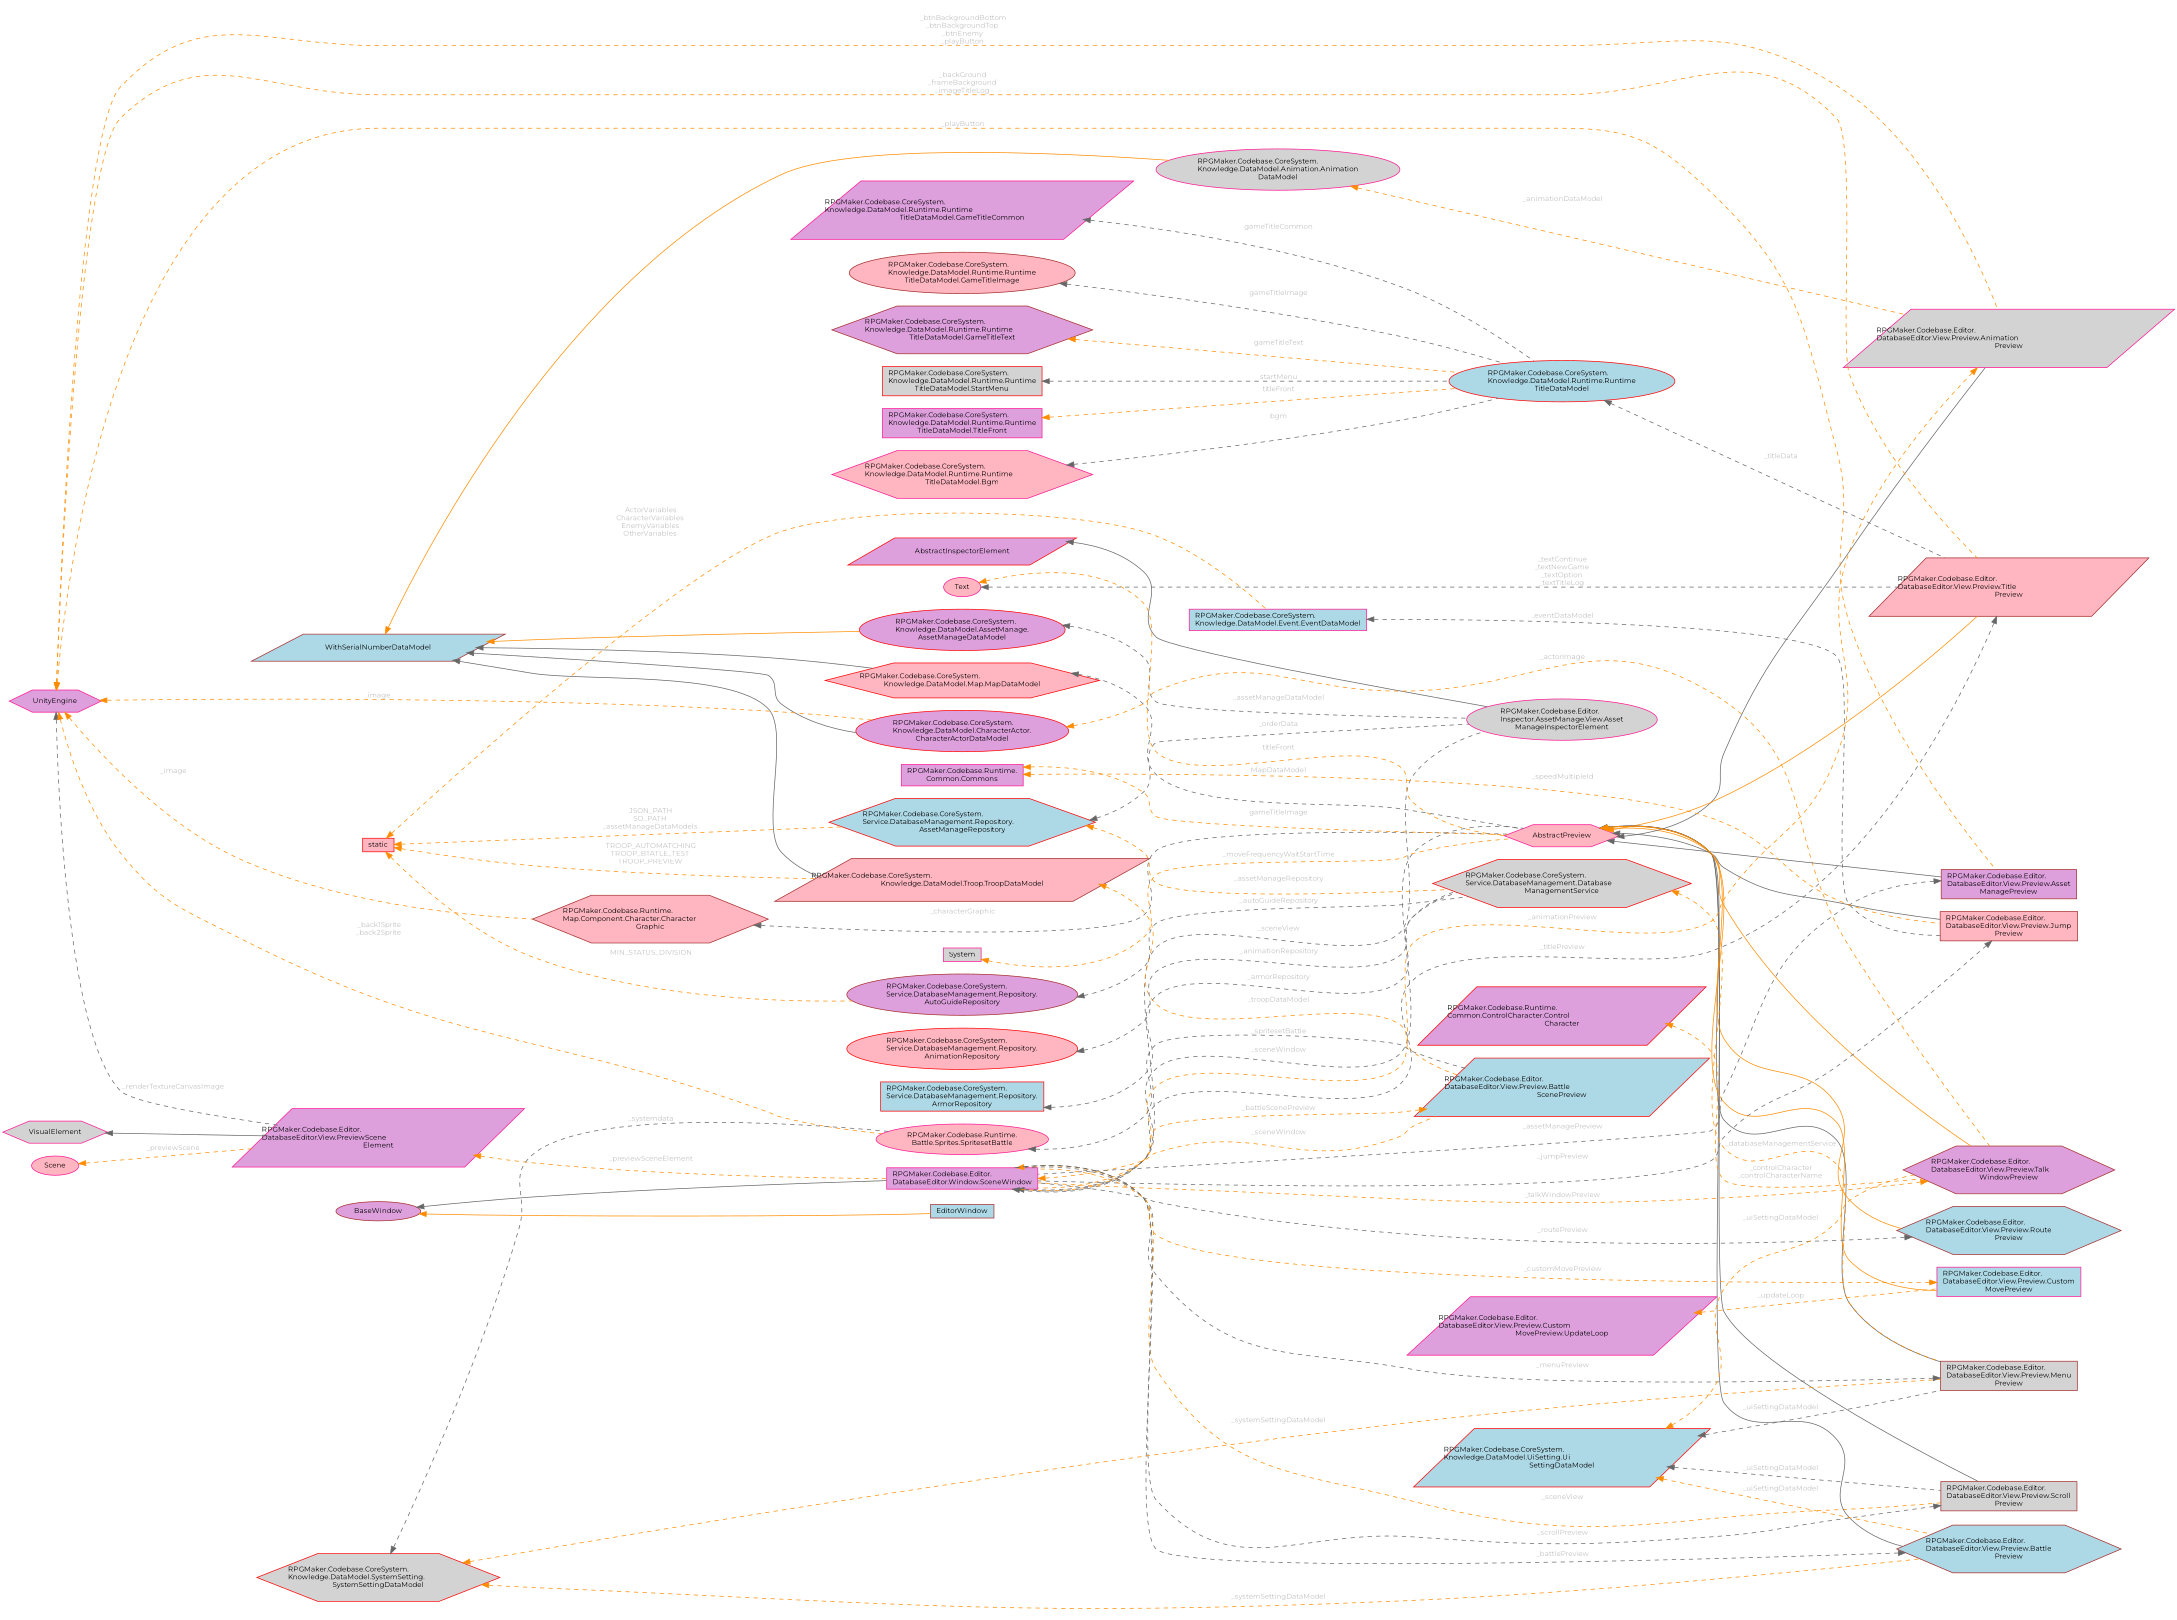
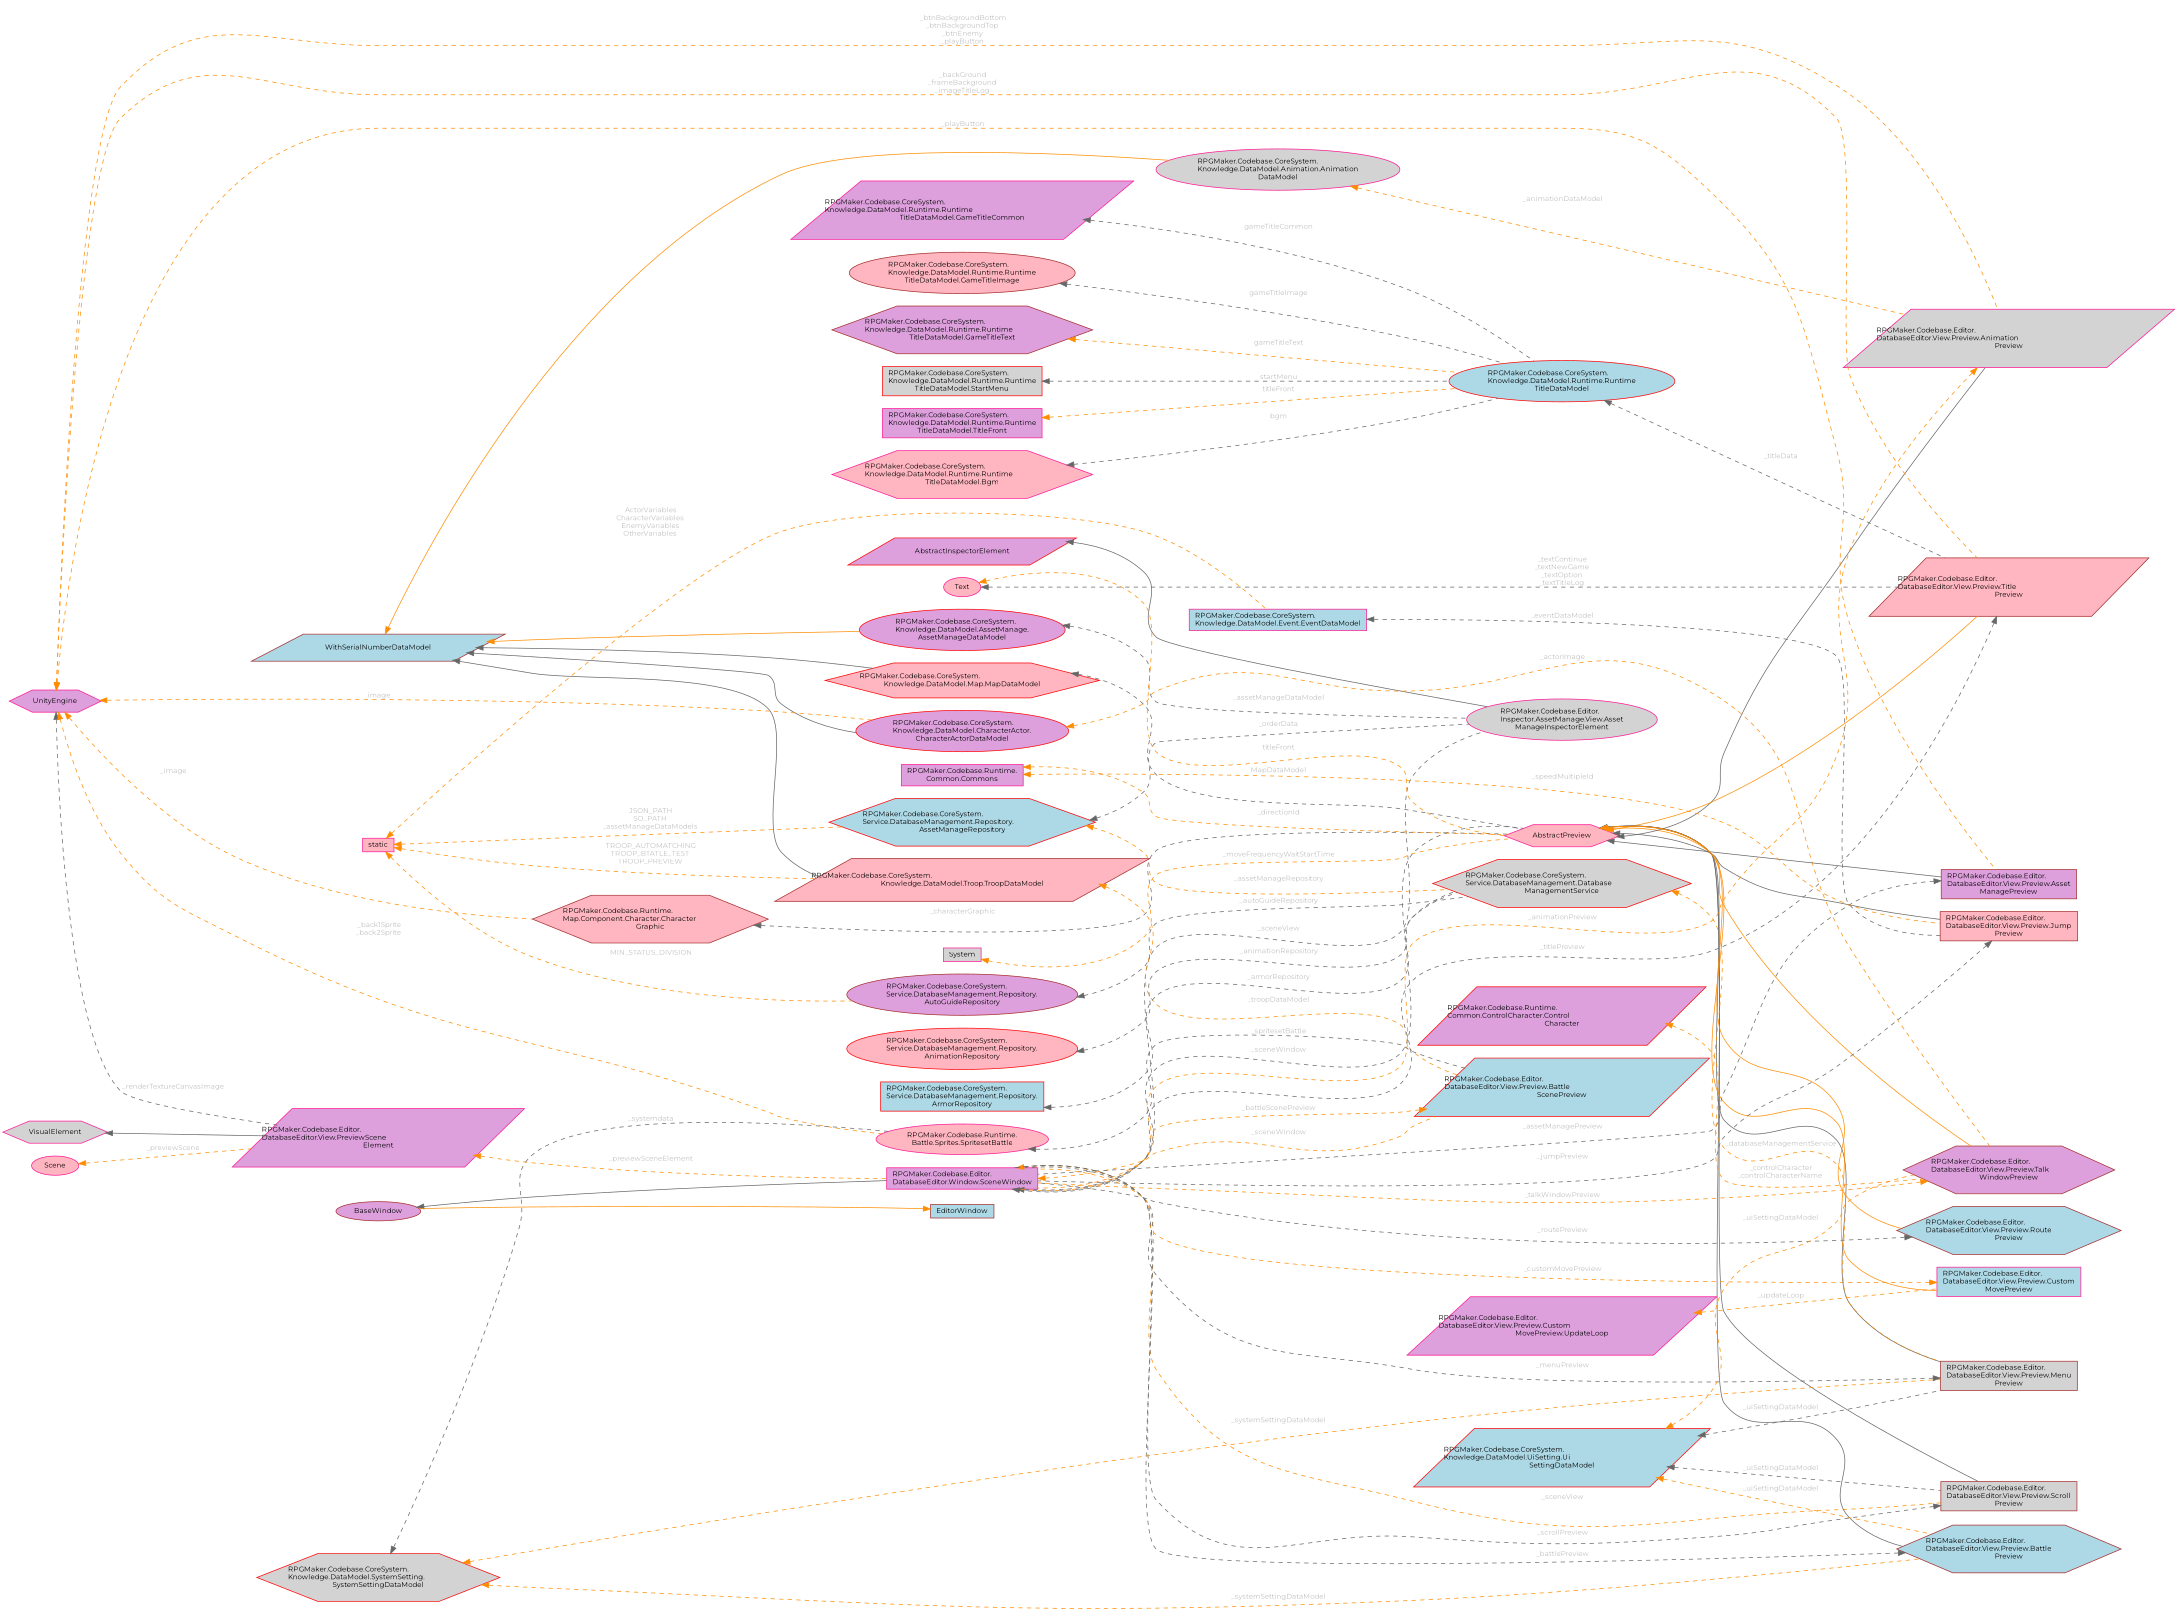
edge "AbstractPreview" -> "RPGMaker.Codebase.Runtime. Common.Commons": label " gameTitleImage" -> " _directionId"
node "static": color red -> deeppink
edge "EditorWindow" -> "BaseWindow": reversed
